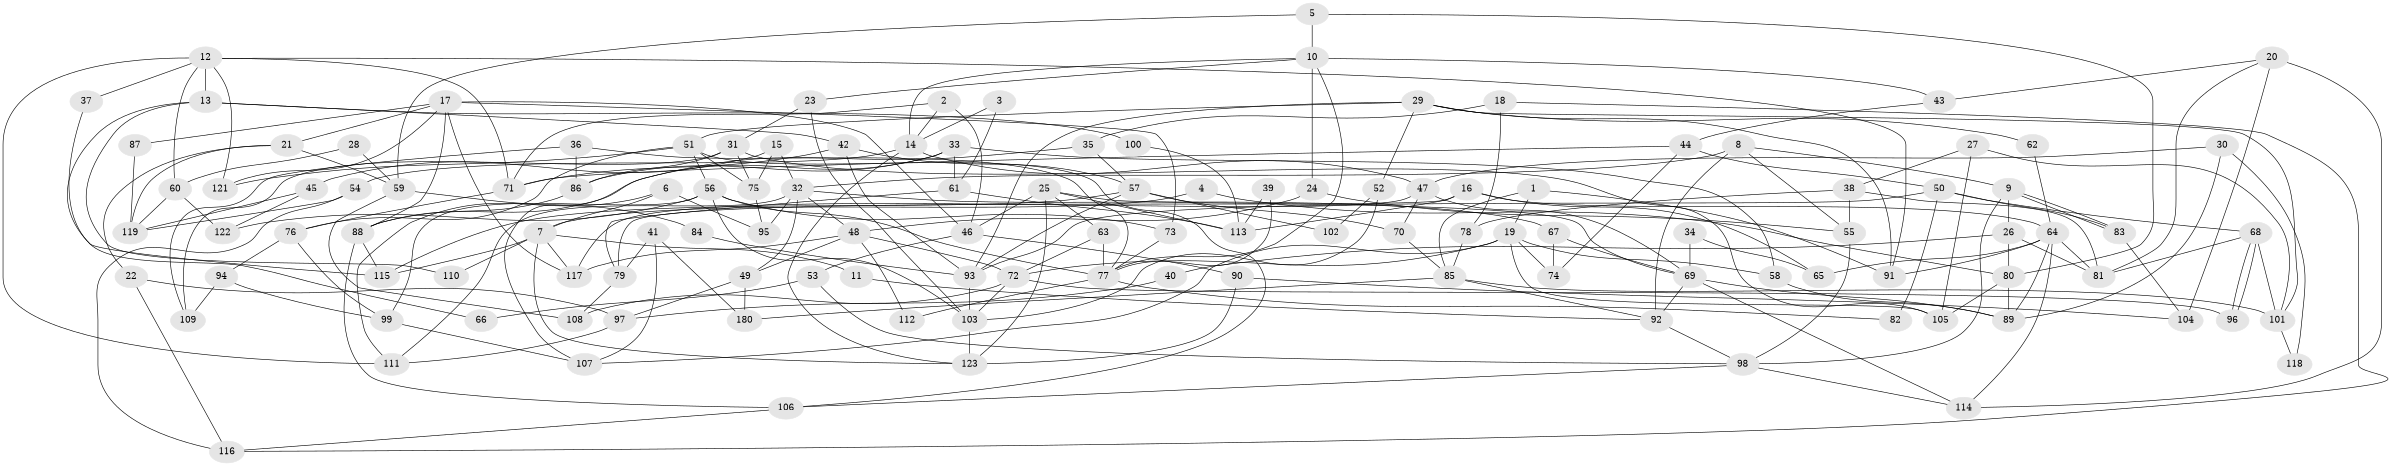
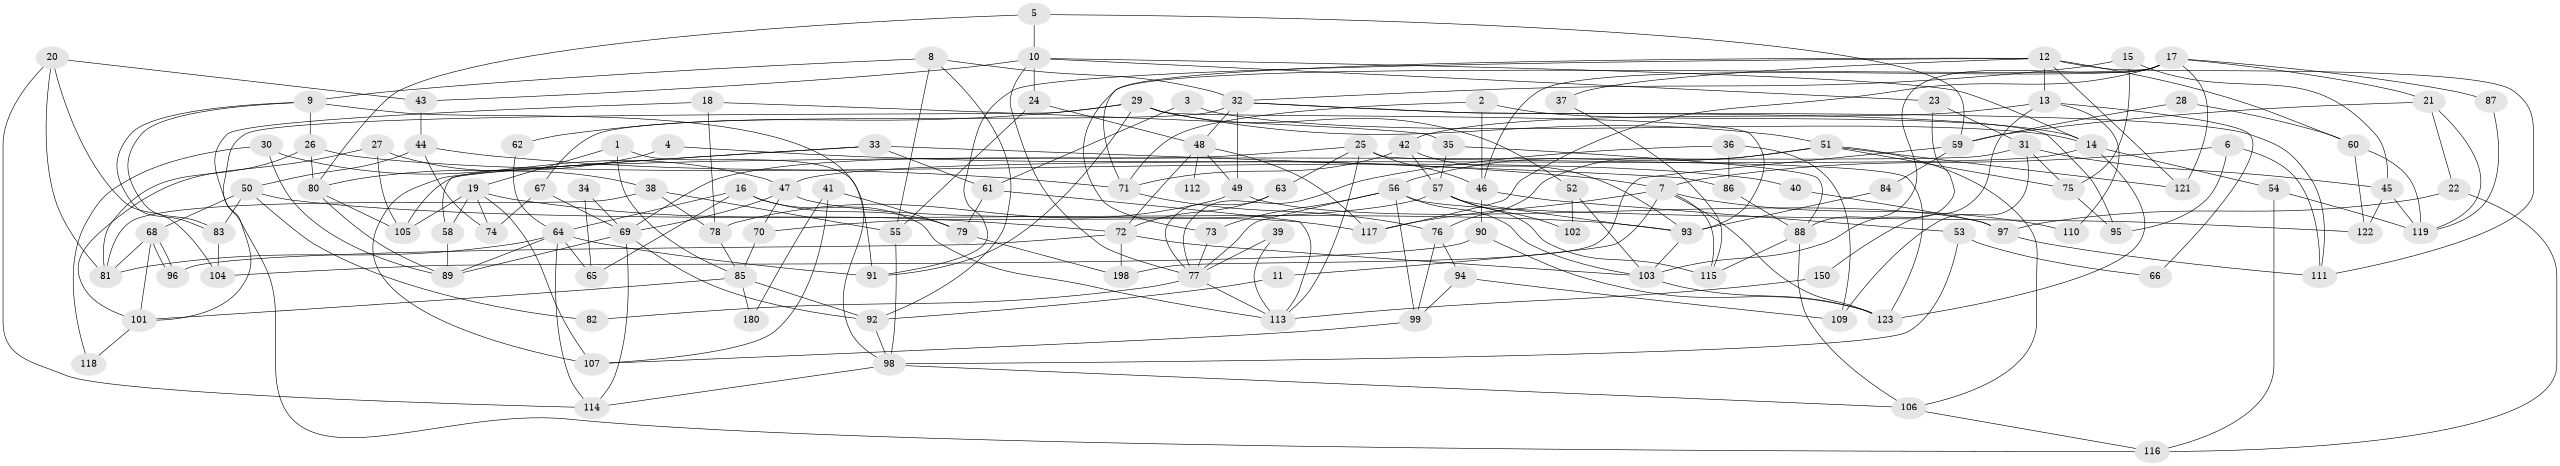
node "100": label "100" -> "150"
edge "31" -- "86": now "31" -- "45"
edge "77" -- "112": now "77" -- "113"
edge "49" -- "180": now "49" -- "78"
node "108": label "108" -> "198"
